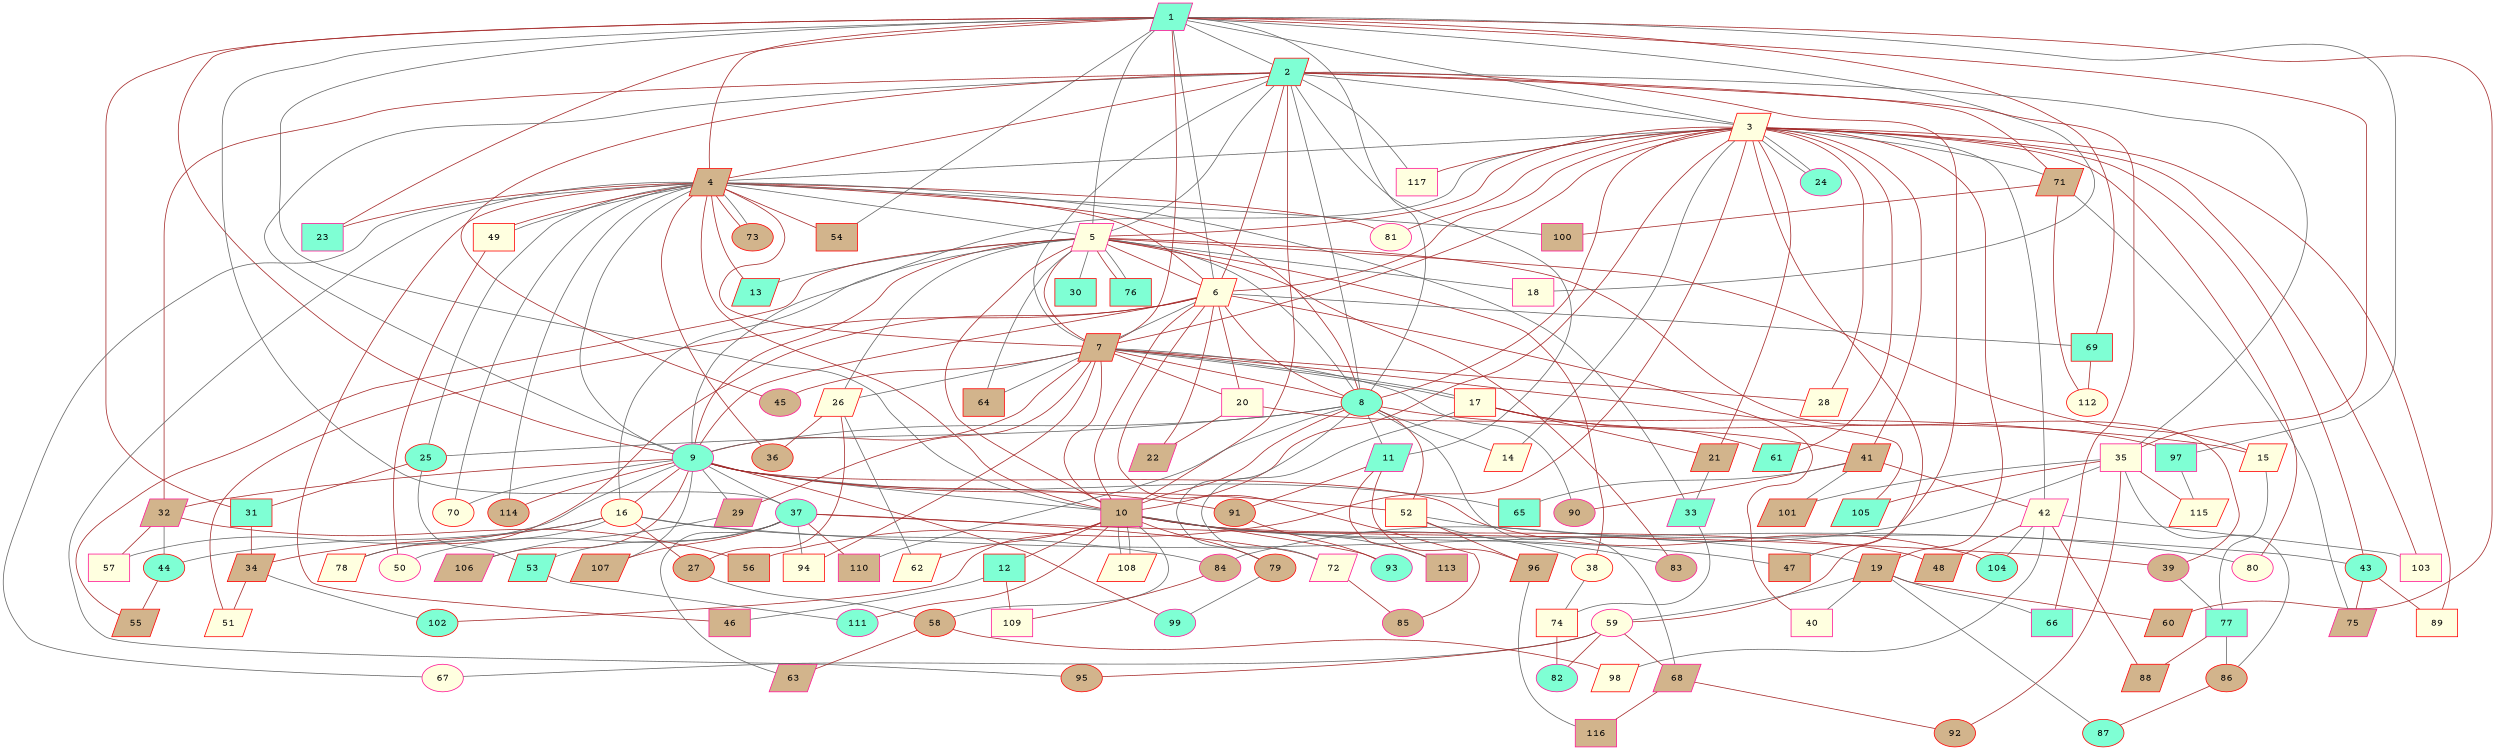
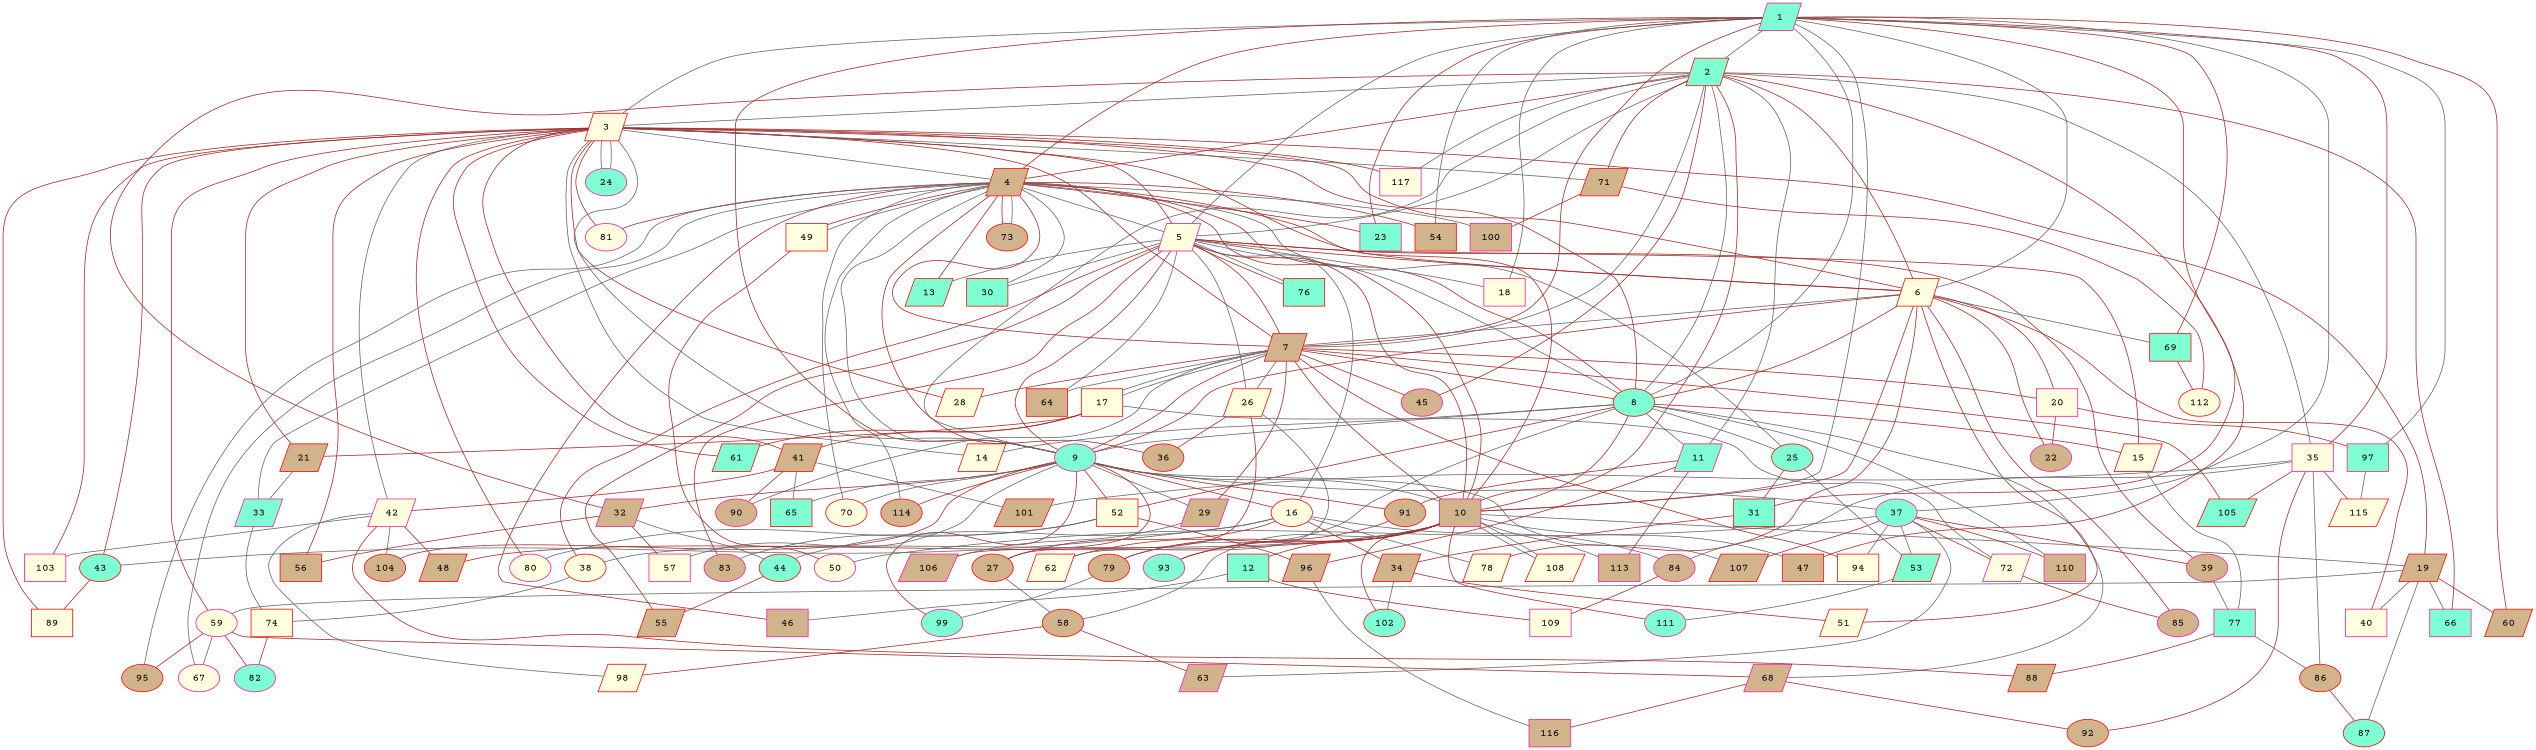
edge "4" -- "30": added
node "22": shape parallelogram -> ellipse
node "104": fillcolor aquamarine -> tan
node "75": removed
